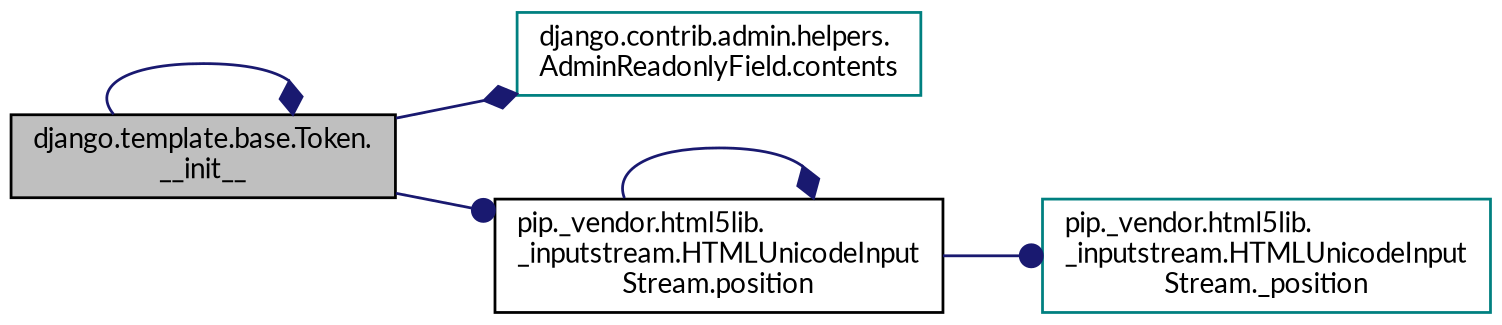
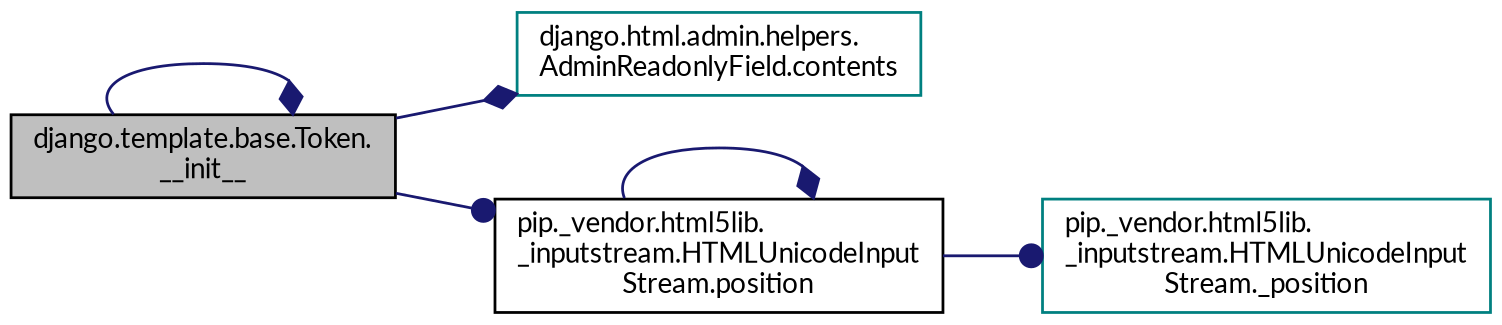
node "django.contrib.admin.helpers. AdminReadonlyField.contents": label "django.contrib.admin.helpers. AdminReadonlyField.contents" -> "django.html.admin.helpers. AdminReadonlyField.contents"
